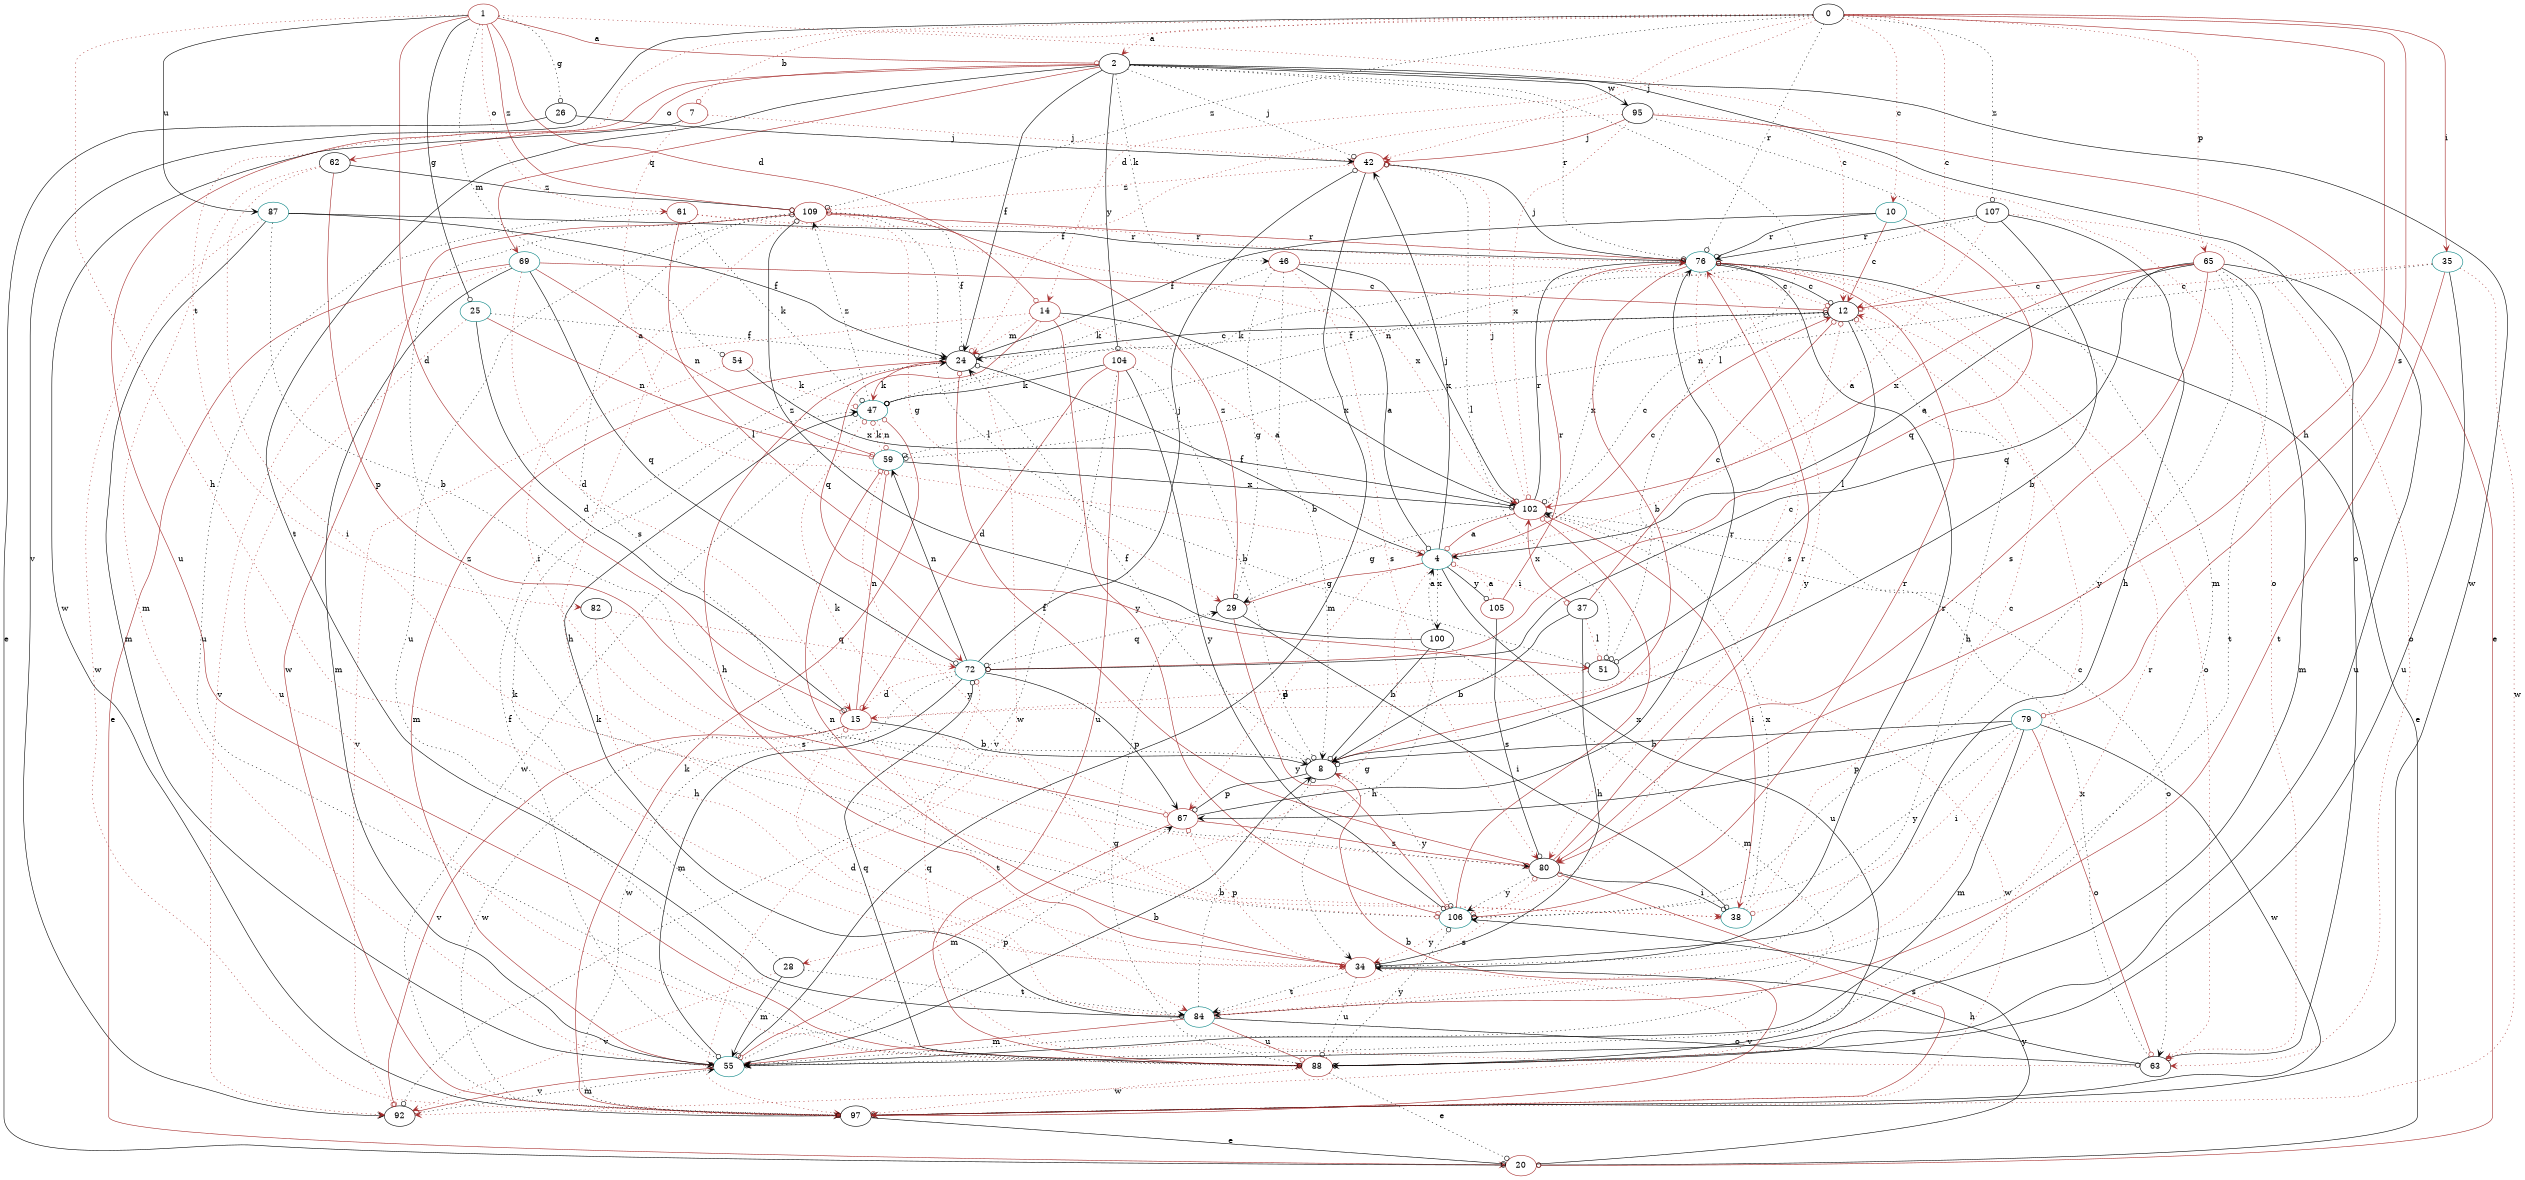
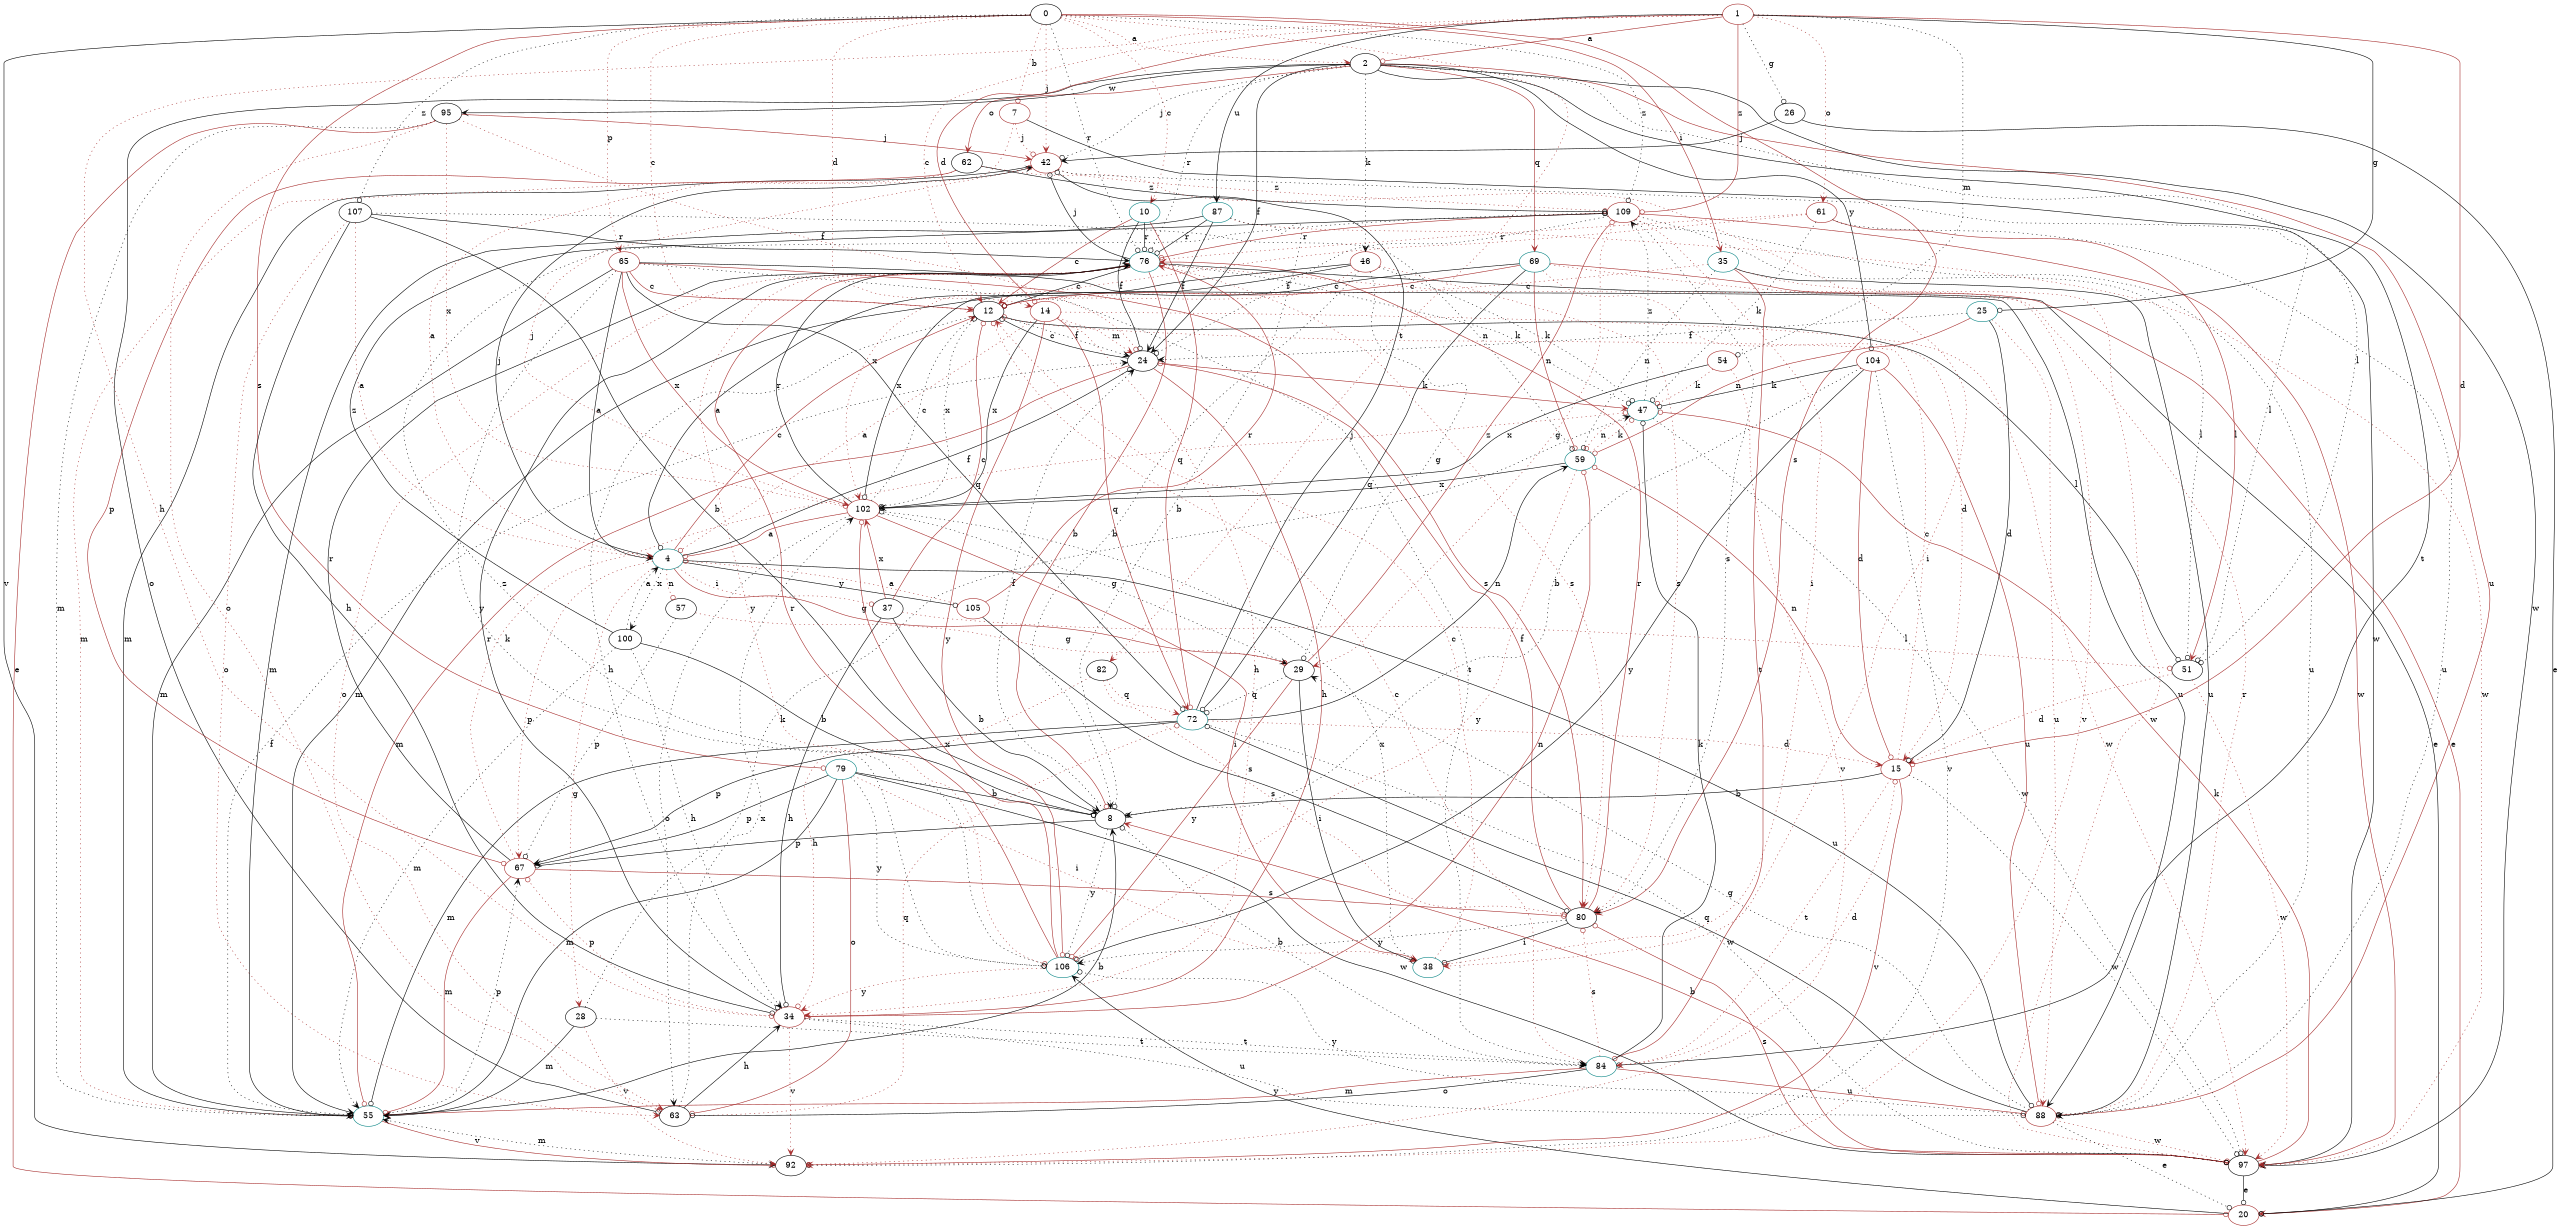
edge "0" -> "80": label "h" -> "s"
node "57": added
edge "79" -> "38": arrowhead odot -> vee
